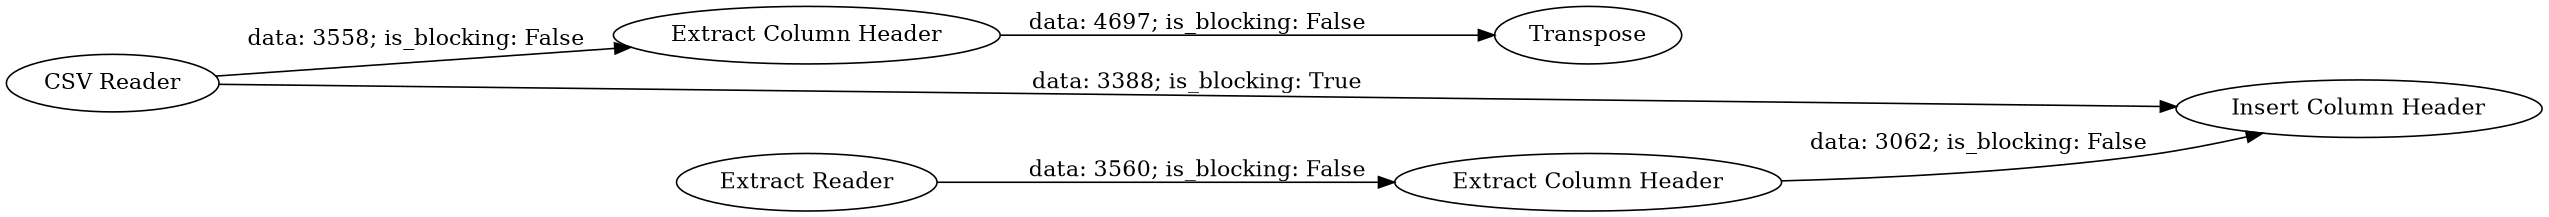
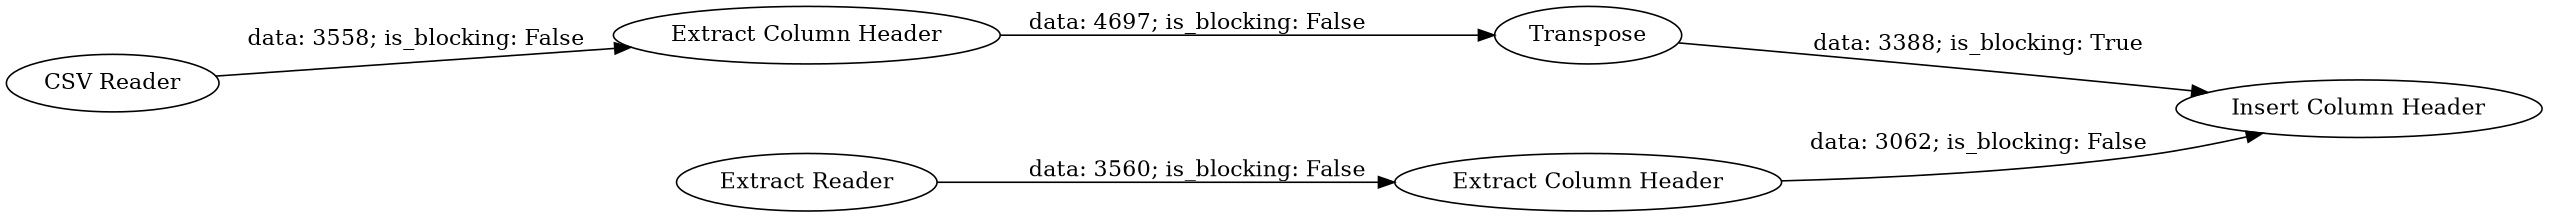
edge "CSV Reader" -> "Insert Column Header": now "Transpose" -> "Insert Column Header"
